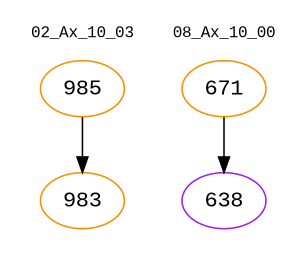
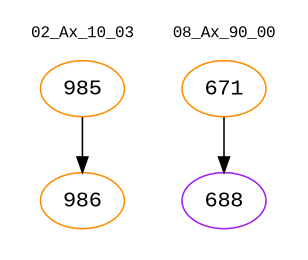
cluster "08_Ax_10_00": label "08_Ax_10_00" -> "08_Ax_90_00"
node "983": label "983" -> "986"
node "638": label "638" -> "688"
